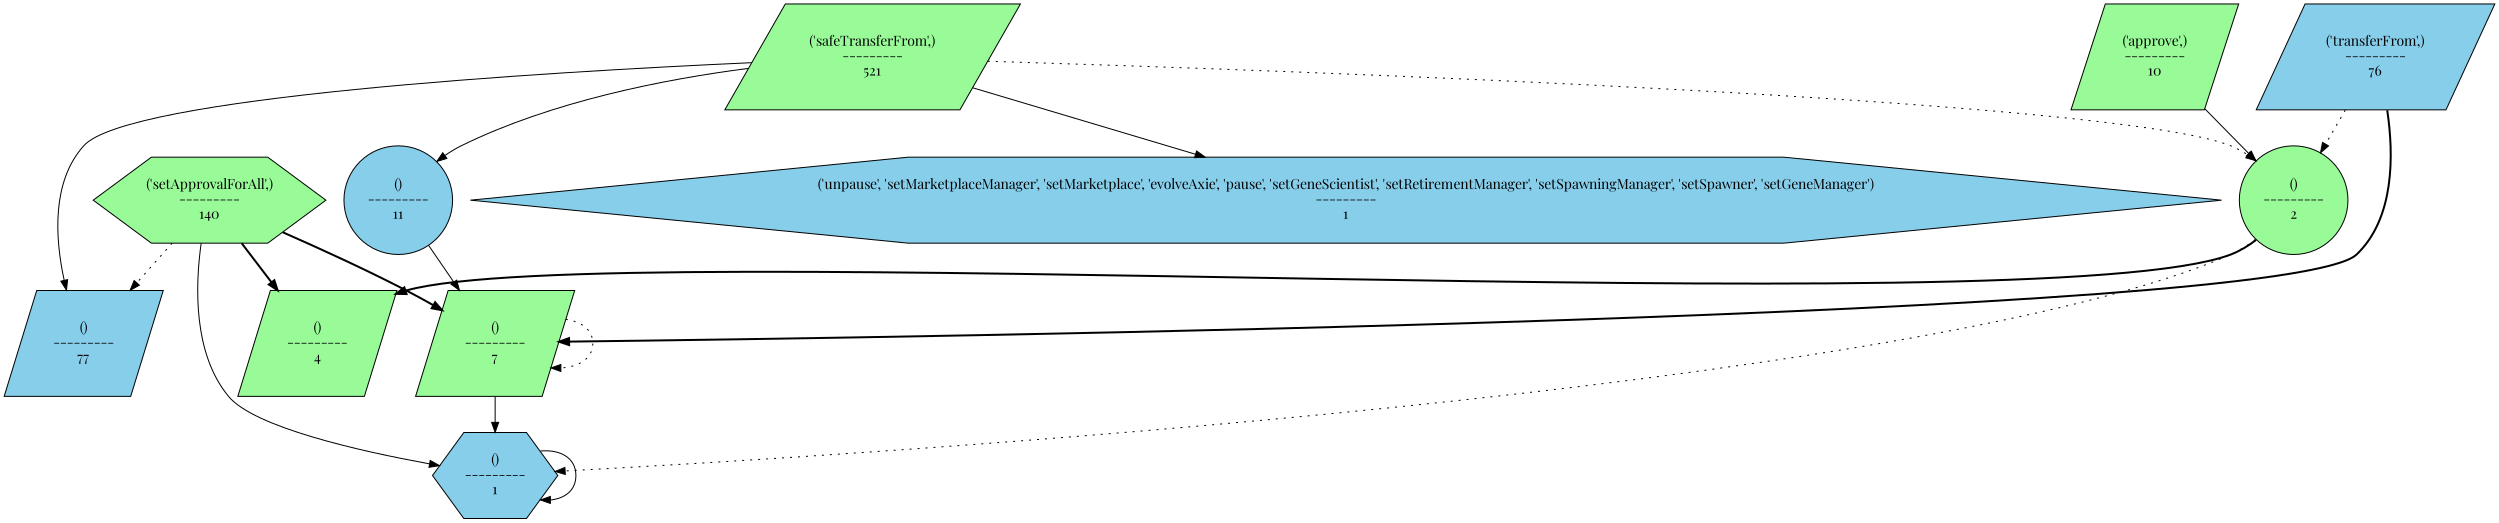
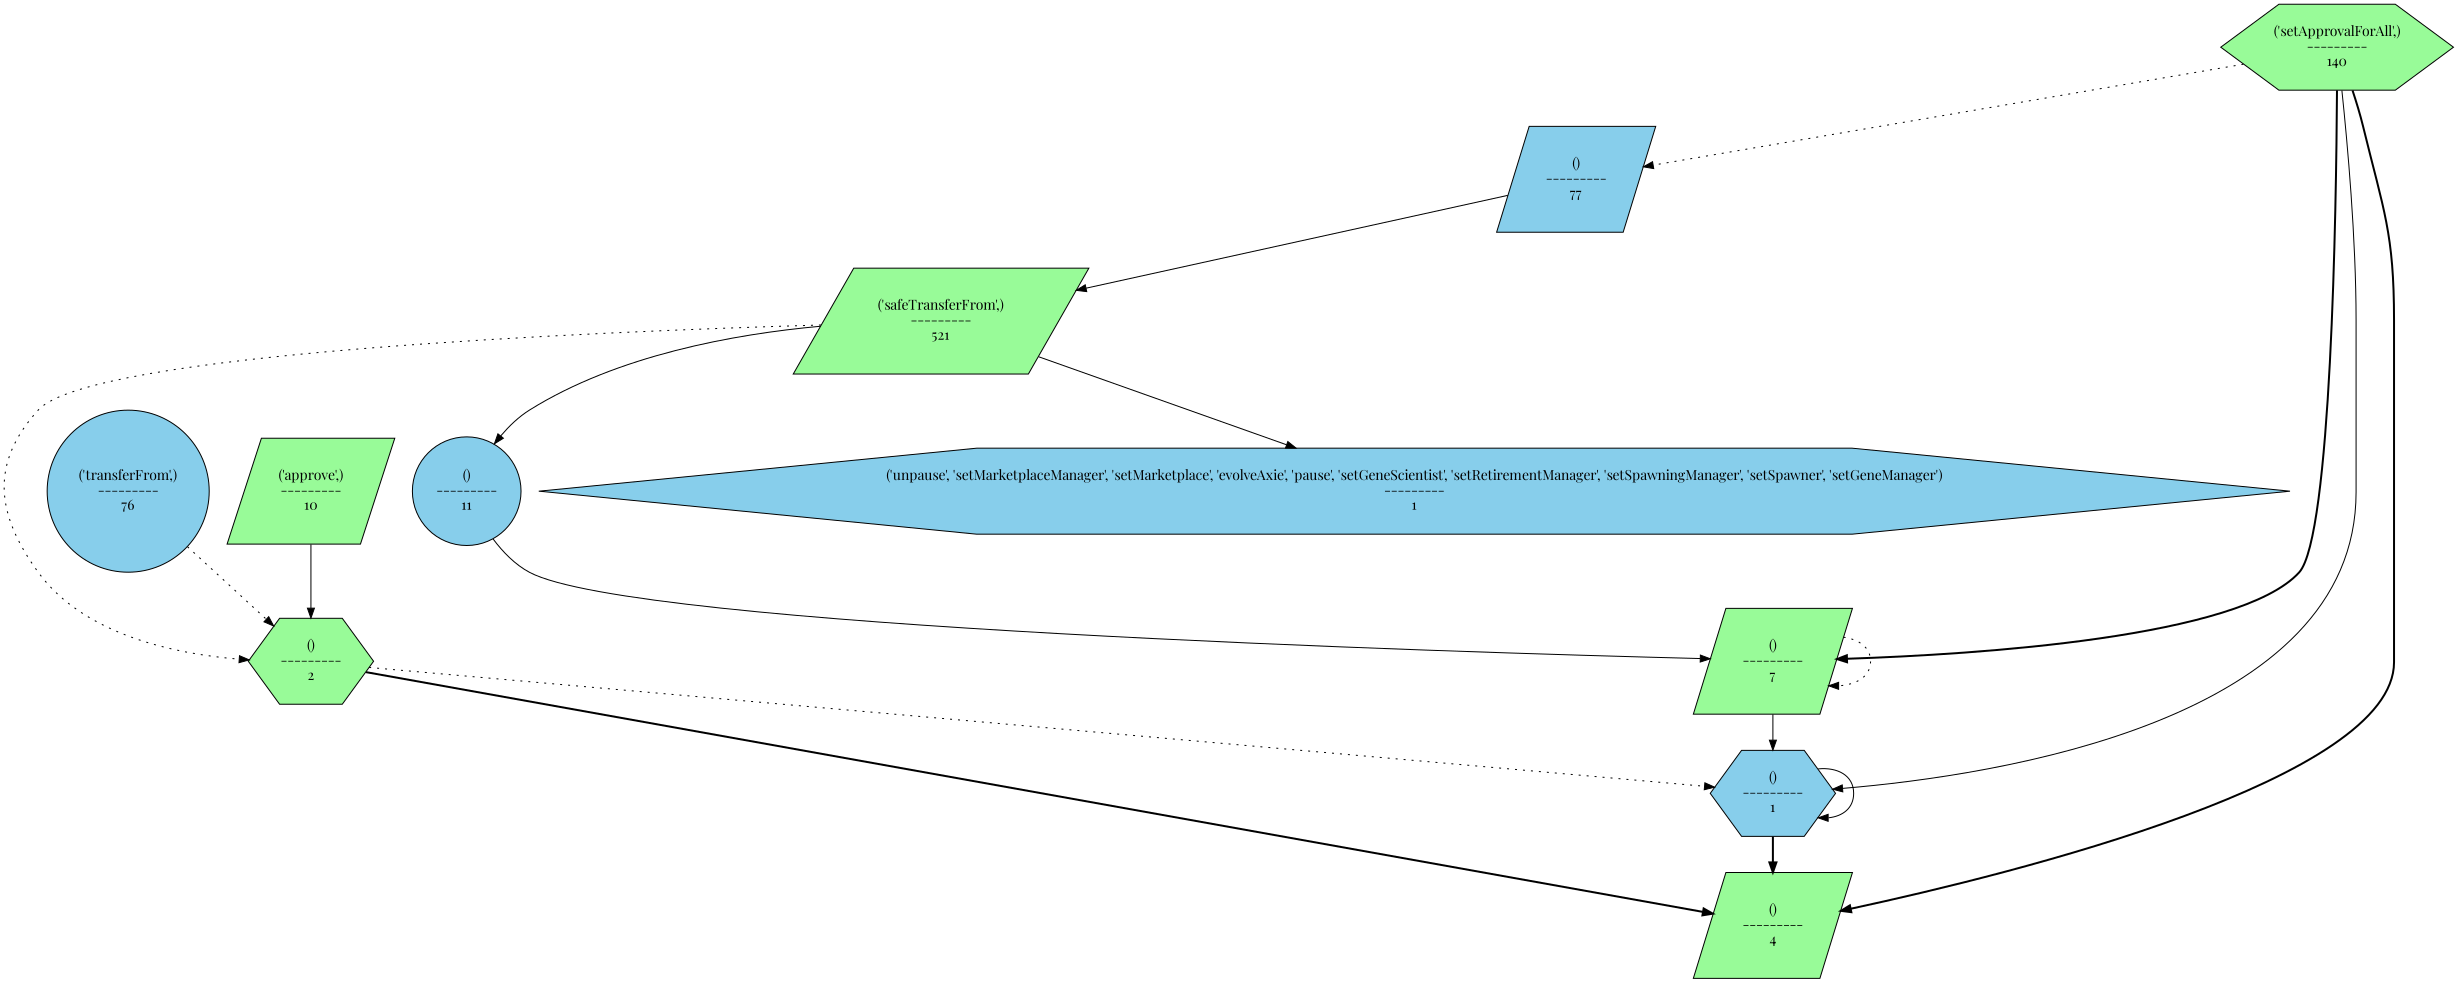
node "('transferFrom',) --------- 76": shape parallelogram -> circle
edge "('safeTransferFrom',) --------- 521" -> "() --------- 77": reversed
node "() --------- 2": shape circle -> hexagon
edge "('transferFrom',) --------- 76" -> "() --------- 7": removed
edge "() --------- 1" -> "() --------- 4": added
